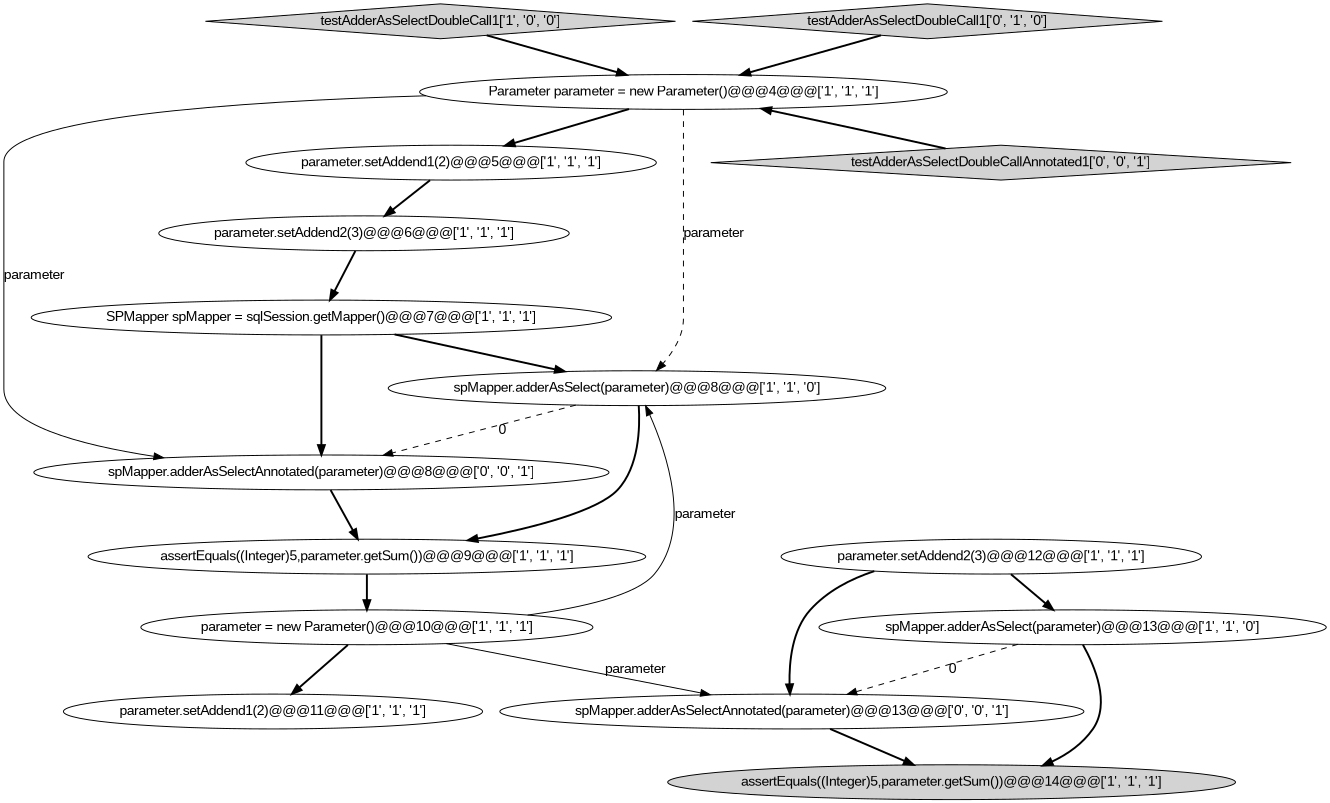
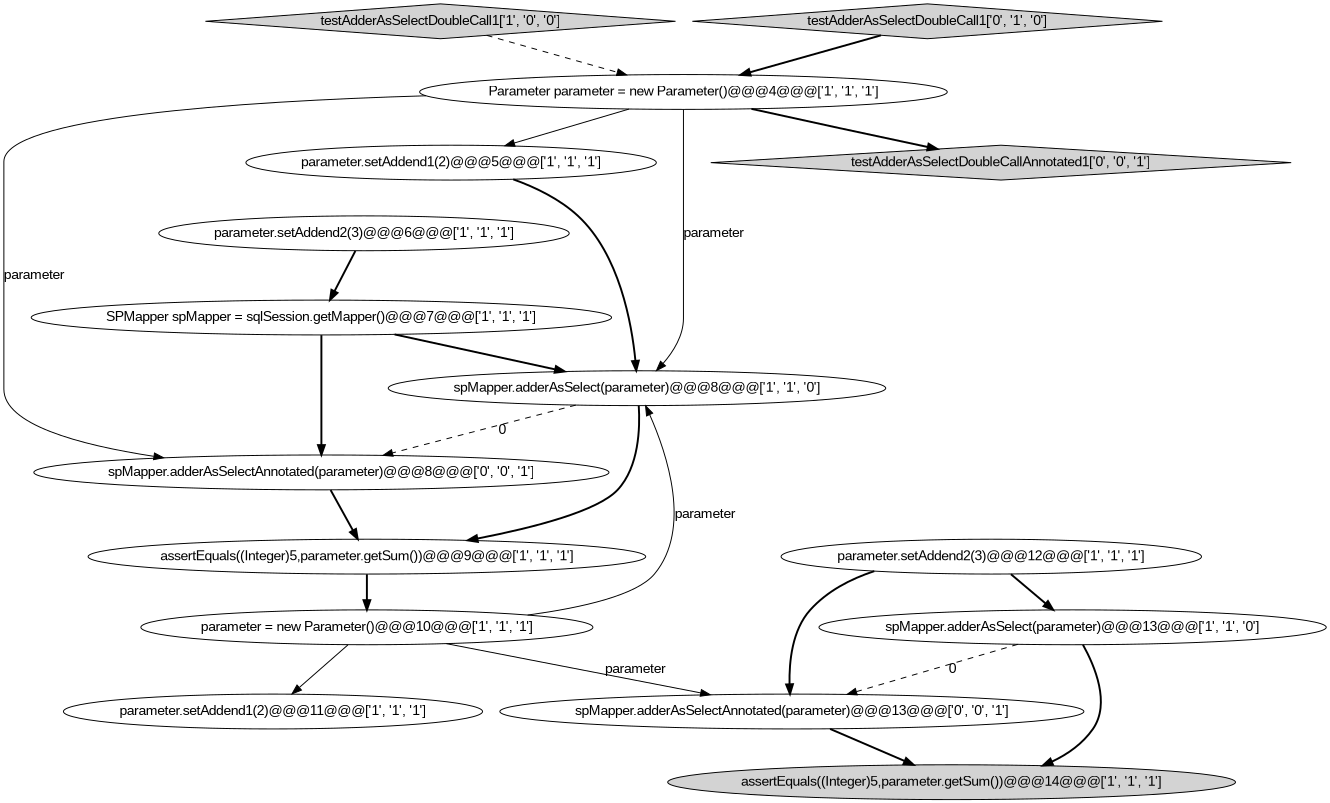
edge "testAdderAsSelectDoubleCall1['1', '0', '0']" -> "Parameter parameter = new Parameter()@@@4@@@['1', '1', '1']": style bold -> dashed
edge "Parameter parameter = new Parameter()@@@4@@@['1', '1', '1']" -> "parameter.setAddend1(2)@@@5@@@['1', '1', '1']": style bold -> solid
edge "testAdderAsSelectDoubleCallAnnotated1['0', '0', '1']" -> "Parameter parameter = new Parameter()@@@4@@@['1', '1', '1']": reversed
edge "parameter.setAddend1(2)@@@5@@@['1', '1', '1']" -> "parameter.setAddend2(3)@@@6@@@['1', '1', '1']": now "parameter.setAddend1(2)@@@5@@@['1', '1', '1']" -> "spMapper.adderAsSelect(parameter)@@@8@@@['1', '1', '0']"
edge "Parameter parameter = new Parameter()@@@4@@@['1', '1', '1']" -> "spMapper.adderAsSelect(parameter)@@@8@@@['1', '1', '0']": style dashed -> solid
edge "parameter = new Parameter()@@@10@@@['1', '1', '1']" -> "parameter.setAddend1(2)@@@11@@@['1', '1', '1']": style bold -> solid
